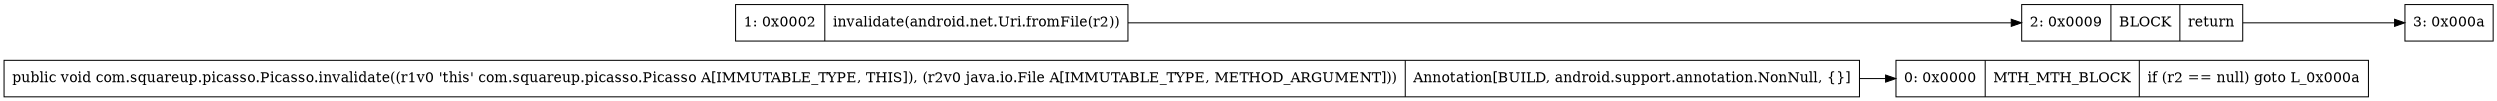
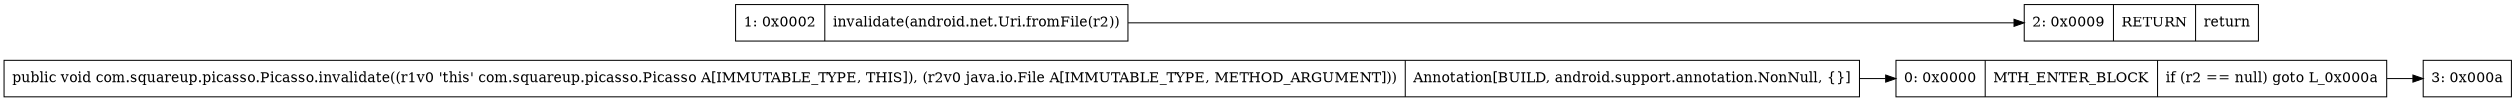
node "2: 0x0009": text "BLOCK" -> "RETURN"
edge "2: 0x0009" -> "3: 0x000a": now "0: 0x0000" -> "3: 0x000a"
node "0: 0x0000": text "MTH_MTH_BLOCK" -> "MTH_ENTER_BLOCK"
